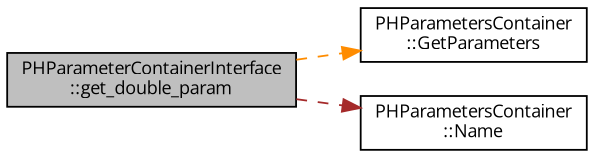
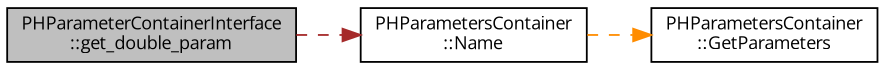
edge "PHParameterContainerInterface ::get_double_param" -> "PHParametersContainer ::GetParameters": now "PHParametersContainer ::Name" -> "PHParametersContainer ::GetParameters"
